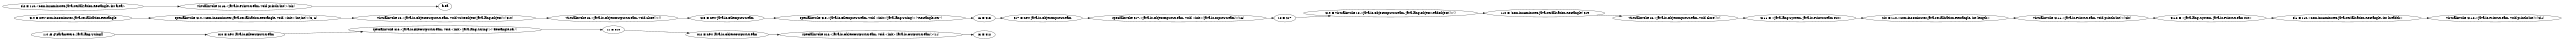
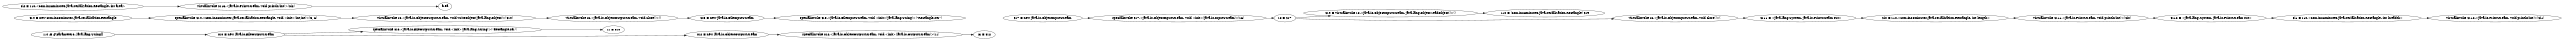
edge "r10 = (com.in28minutes.java.serialization.Rectangle) $r9" -> "virtualinvoke r8.<java.io.ObjectInputStream: void close()>()": now "r8 = $r7" -> "virtualinvoke r8.<java.io.ObjectInputStream: void close()>()"
node "r6 = $r5": removed
edge "r1 = $r0" -> "$r2 = new java.io.ObjectOutputStream": now "$r0 = new java.io.FileOutputStream" -> "$r2 = new java.io.ObjectOutputStream"
